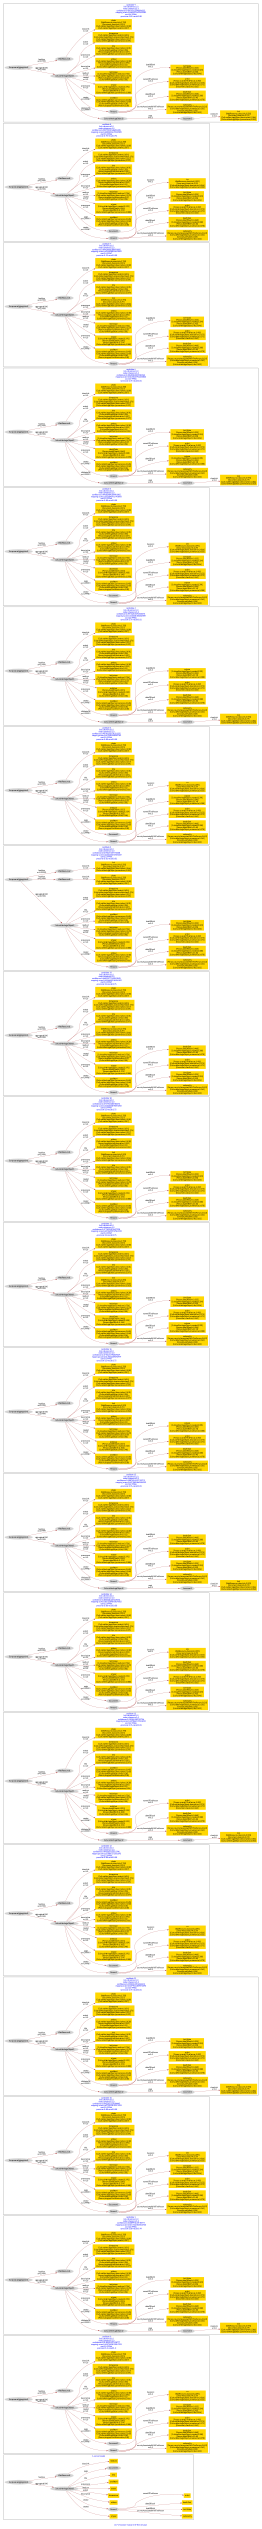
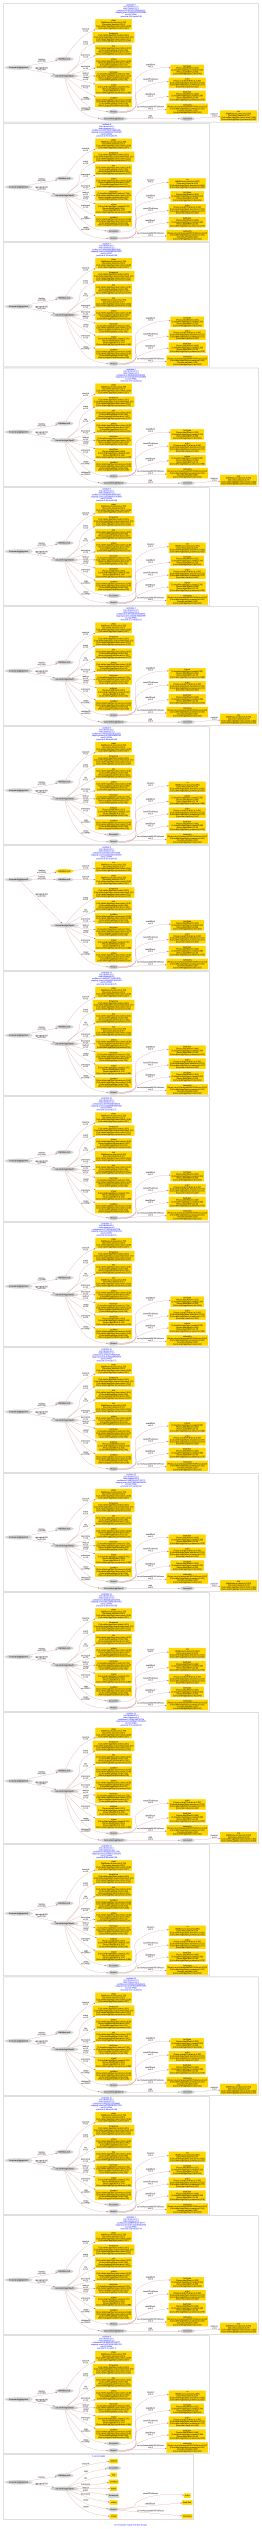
node "WebResource2": fillcolor lightgray -> gold
node "dimensions": fillcolor gold -> lightgray
node "birthDate": removed
